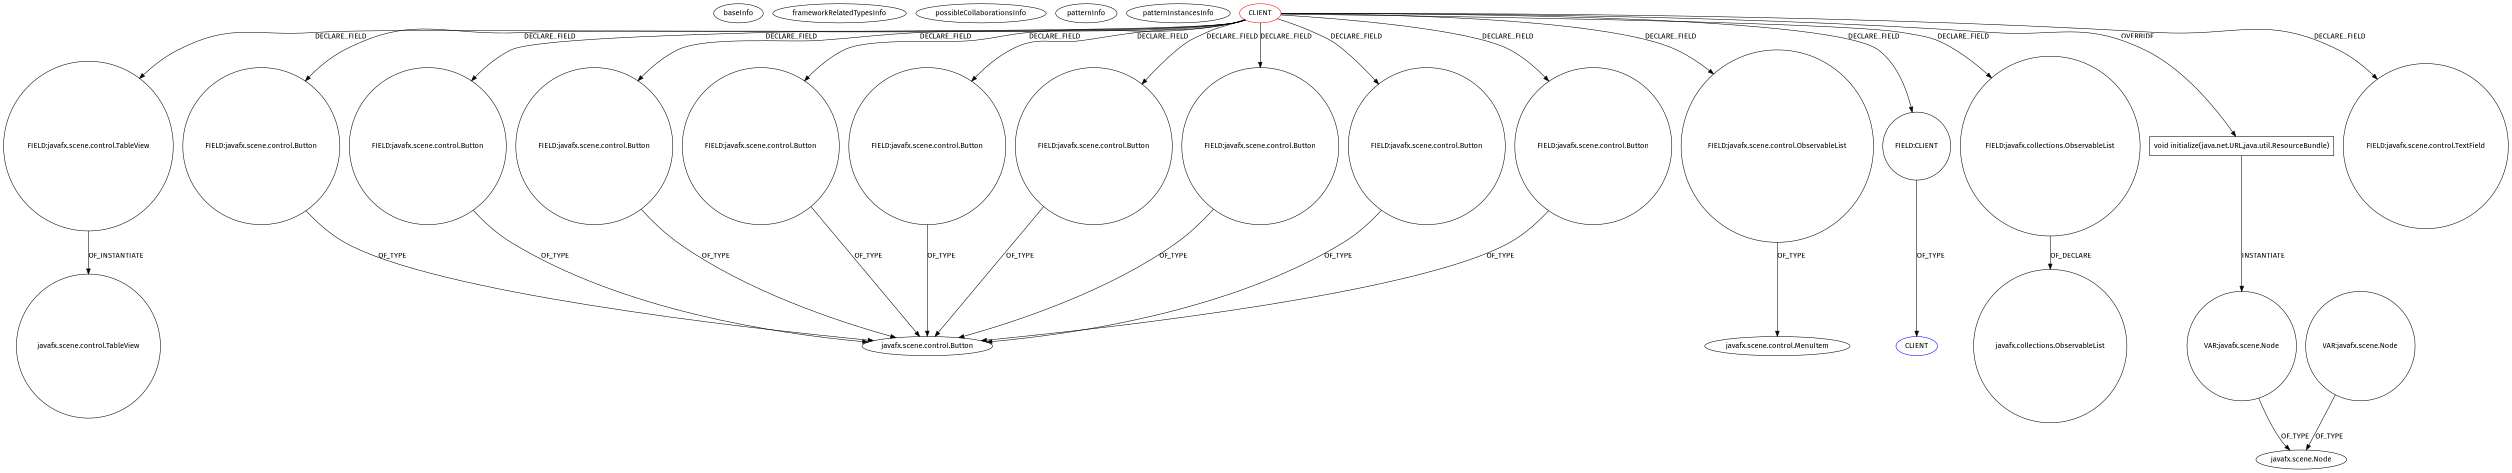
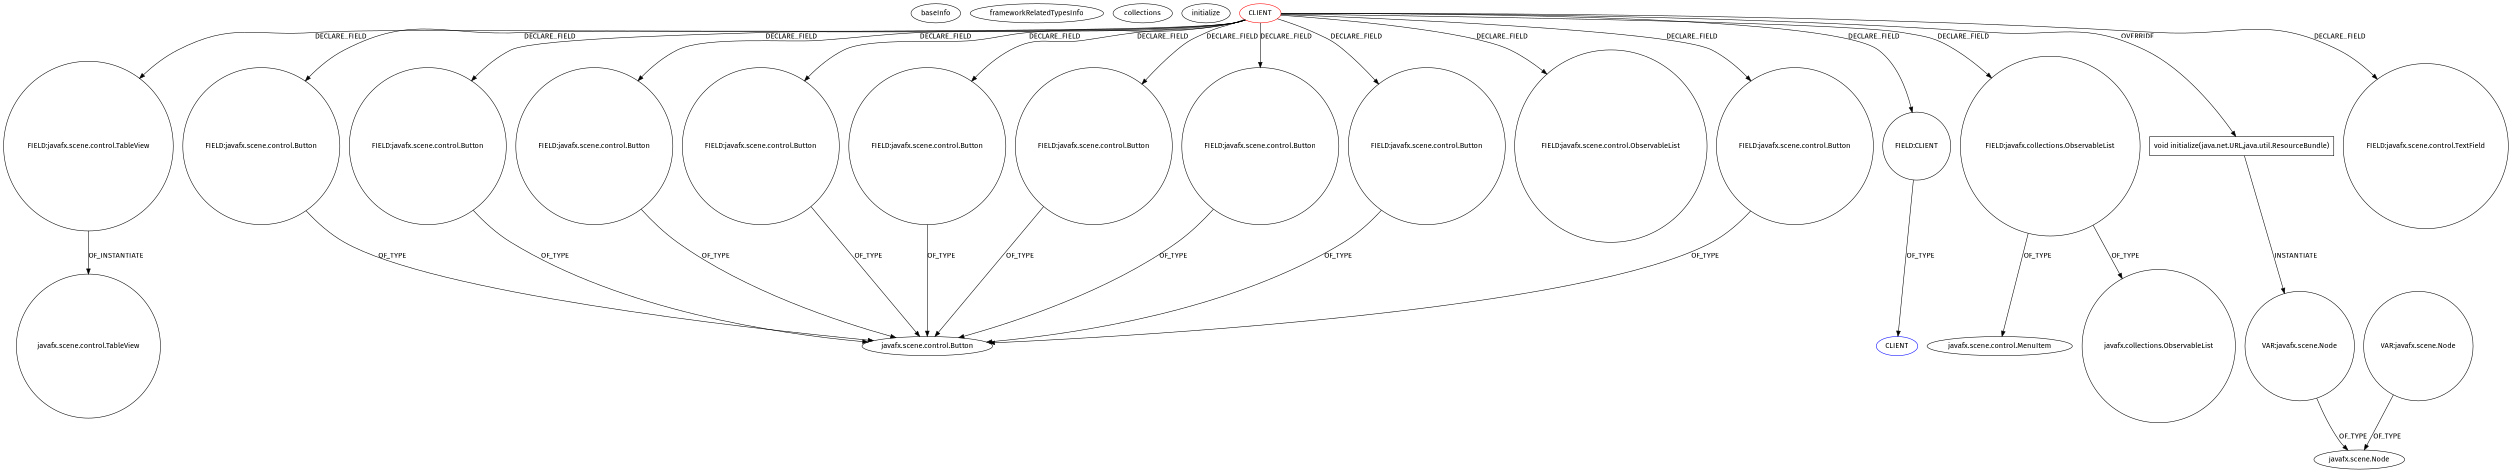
node "possibleCollaborationsInfo": removed
node "patternInfo": label "patternInfo" -> "collections"
node "patternInstancesInfo": label "patternInstancesInfo" -> "initialize"
edge "FIELD:javafx.collections.ObservableList" -> "javafx.collections.ObservableList": label "OF_DECLARE" -> "OF_TYPE"
edge "FIELD:javafx.scene.control.ObservableList" -> "javafx.scene.control.MenuItem": now "FIELD:javafx.collections.ObservableList" -> "javafx.scene.control.MenuItem"
